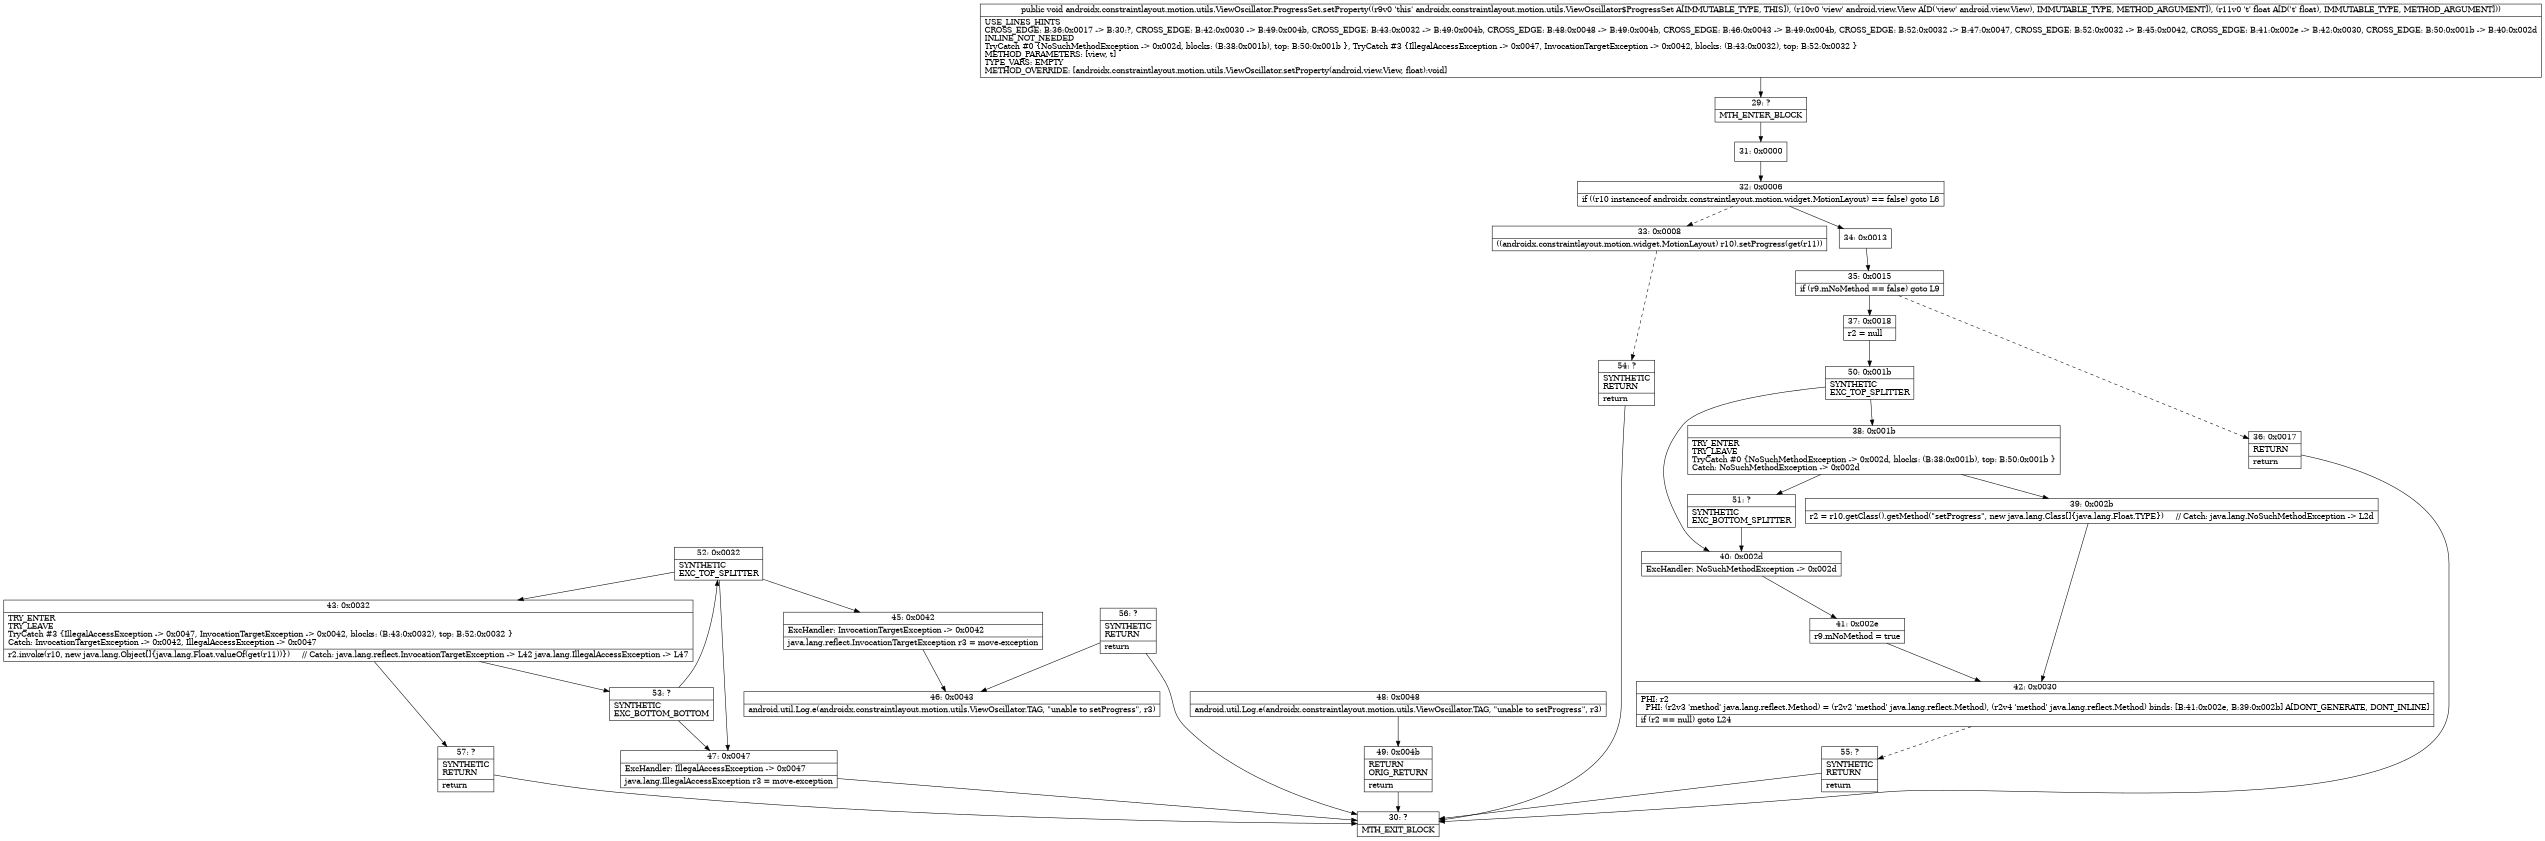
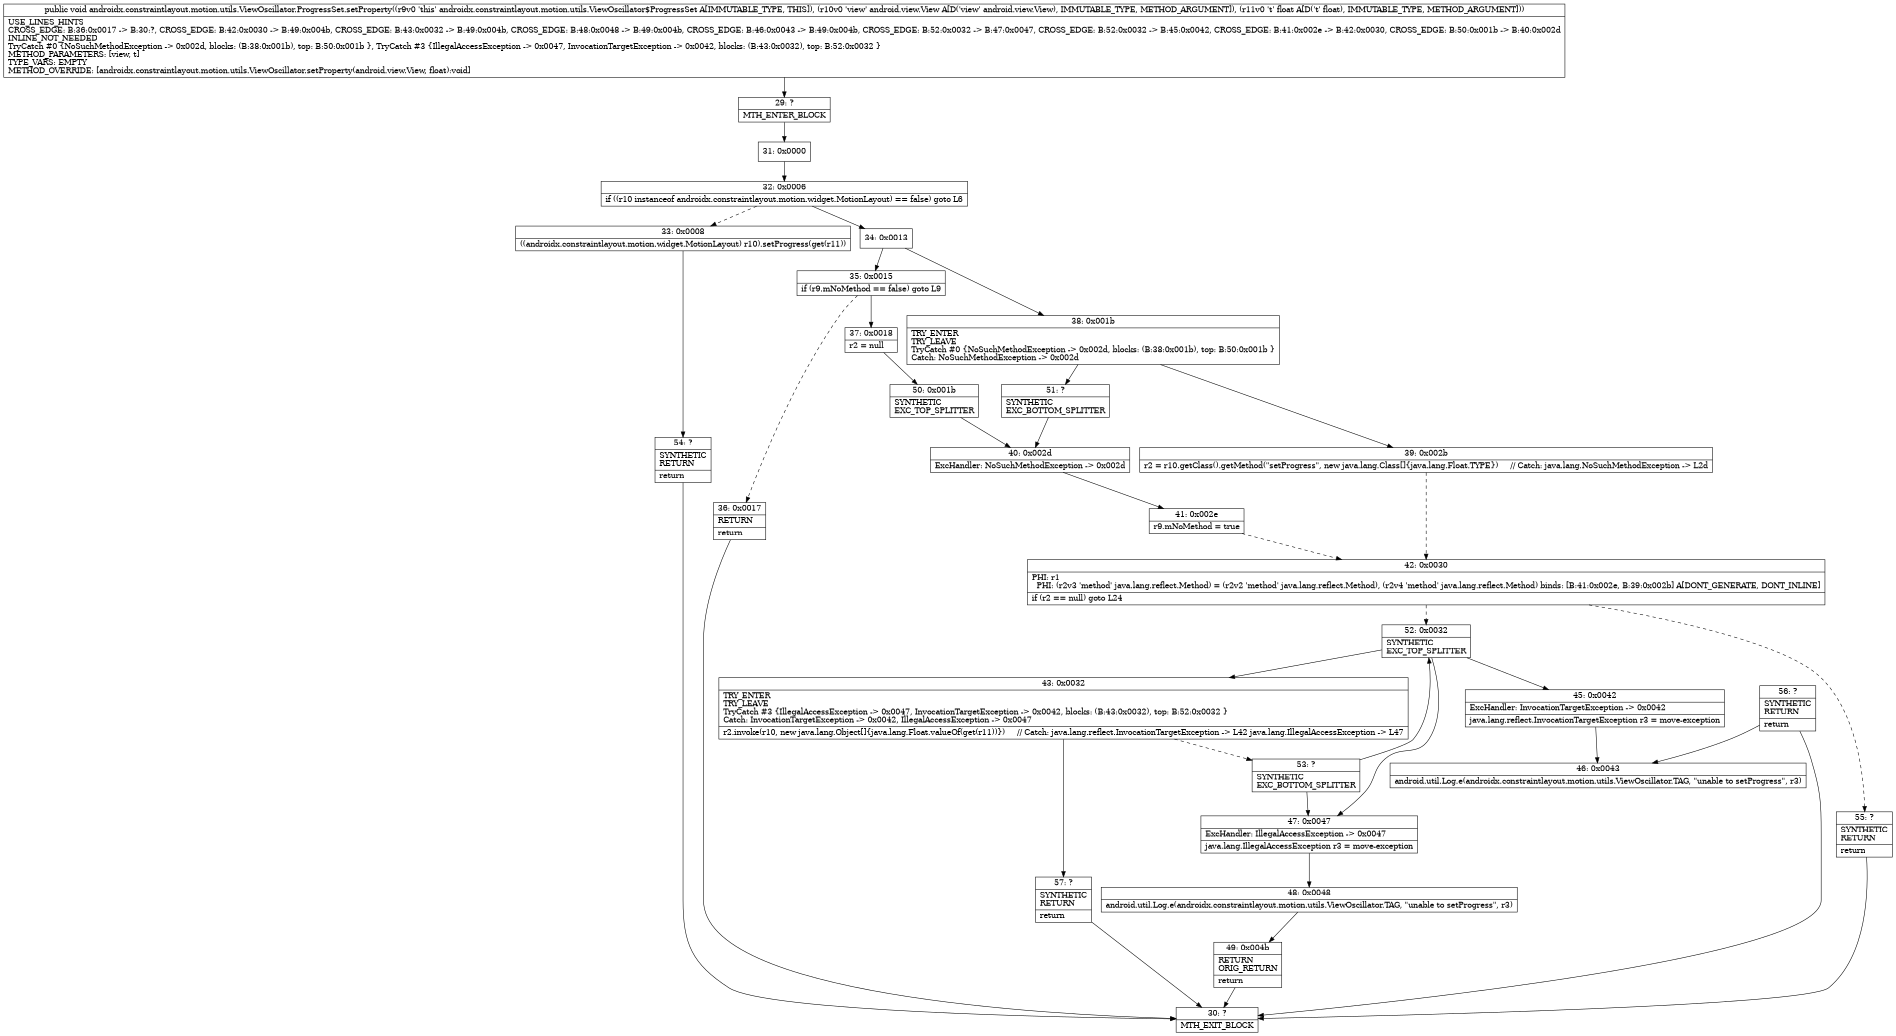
edge "33: 0x0008" -> "54: ?": style dashed -> solid
edge "50: 0x001b" -> "38: 0x001b": now "34: 0x0013" -> "38: 0x001b"
edge "39: 0x002b" -> "42: 0x0030": style solid -> dashed
edge "42: 0x0030" -> "52: 0x0032": added
edge "41: 0x002e" -> "42: 0x0030": style solid -> dashed
edge "43: 0x0032" -> "53: ?": style solid -> dashed
node "42: 0x0030": text "PHI: r2" -> "PHI: r1"
node "53: ?": text "EXC_BOTTOM_BOTTOM" -> "EXC_BOTTOM_SPLITTER"
edge "47: 0x0047" -> "30: ?": now "47: 0x0047" -> "48: 0x0048"
